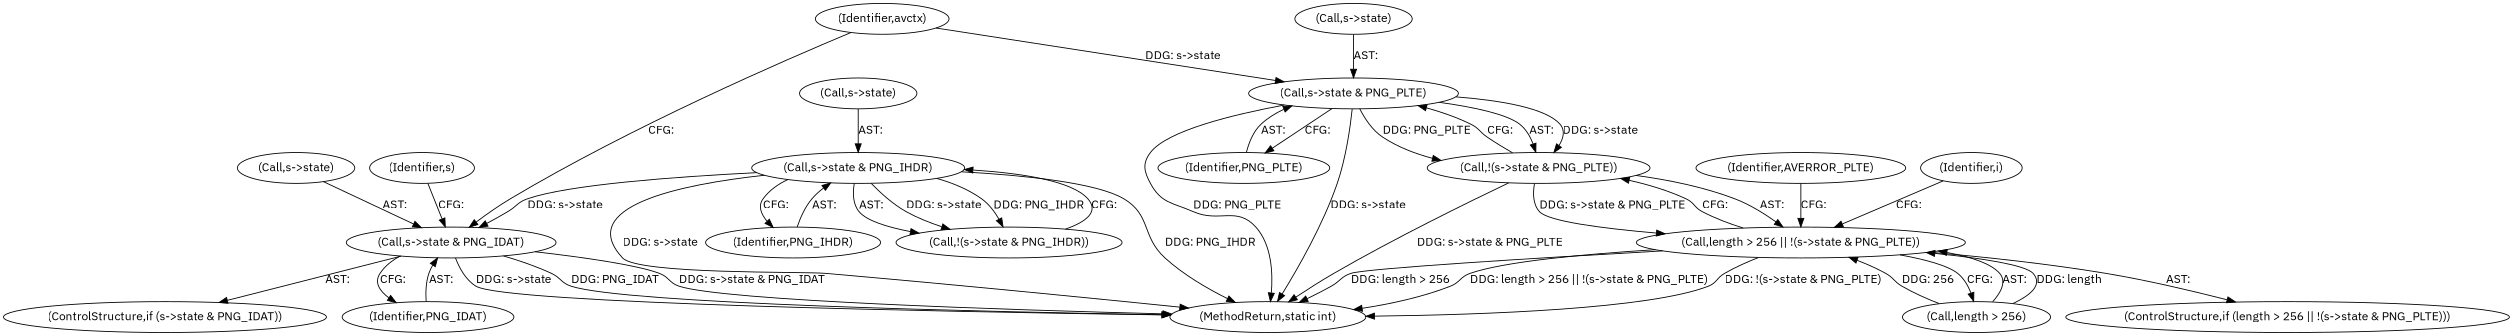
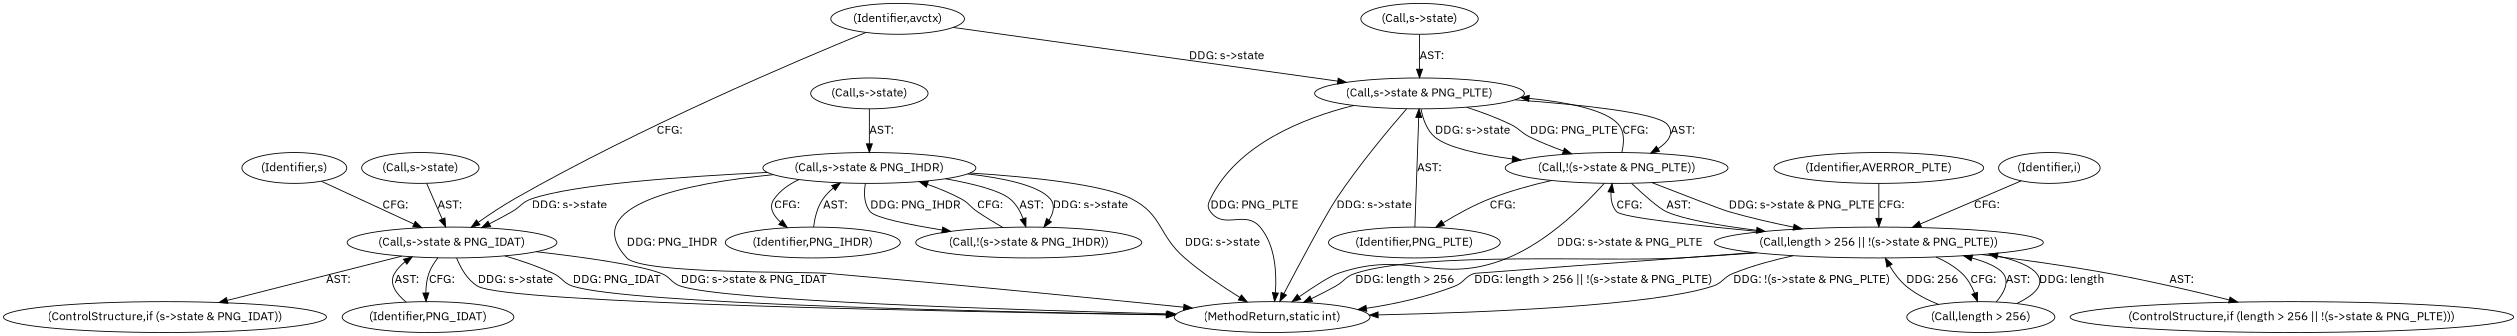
edge "(Call,s->state & PNG_PLTE)" -> "(Identifier,PNG_PLTE)": now "(Call,!(s->state & PNG_PLTE))" -> "(Identifier,PNG_PLTE)"
